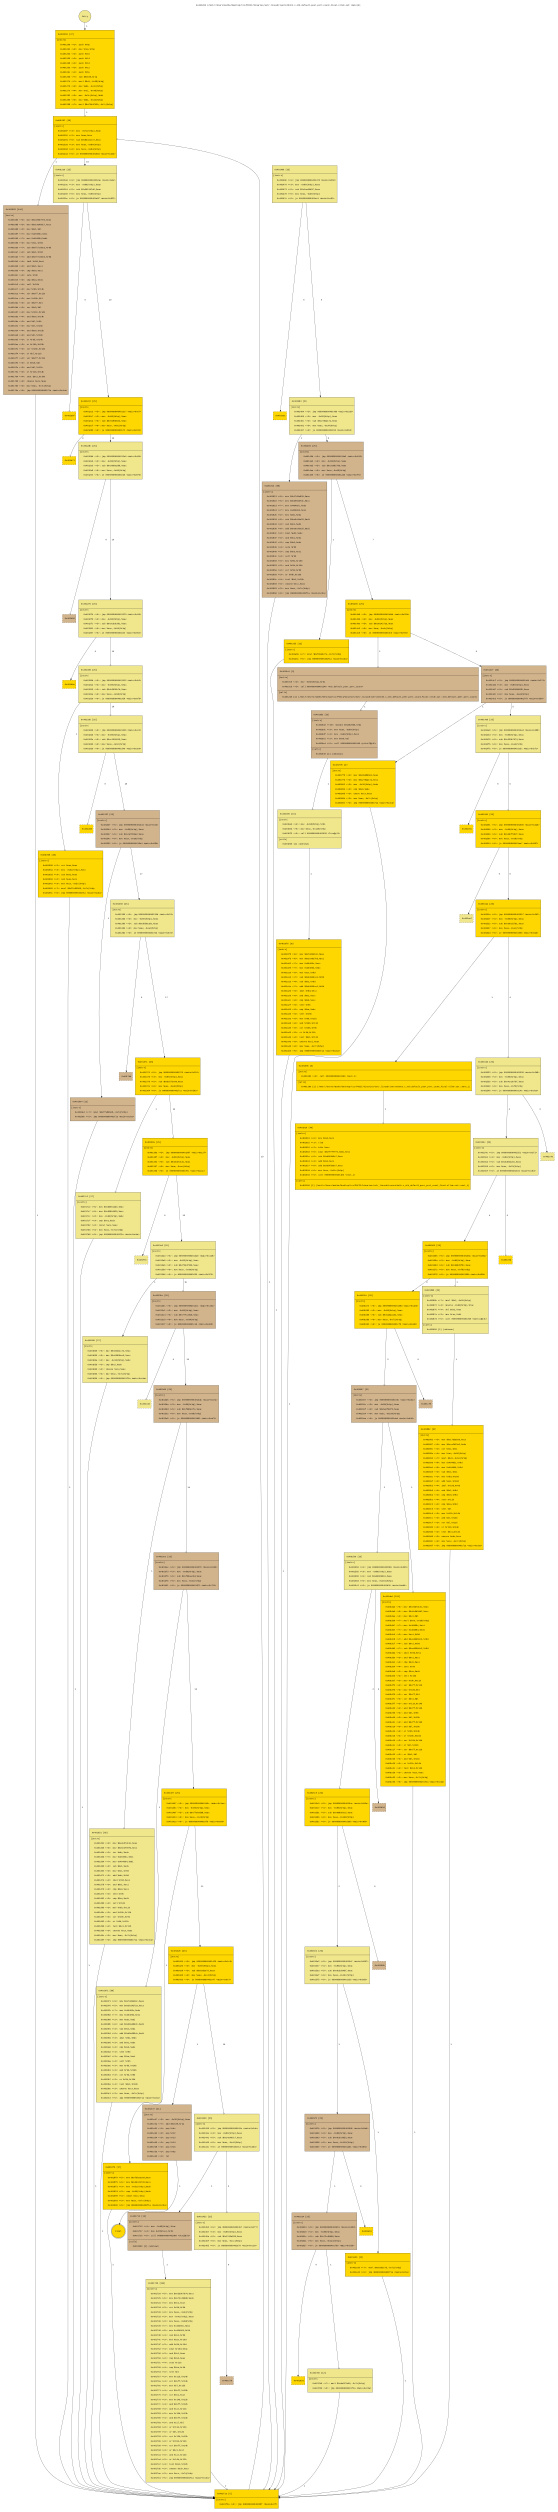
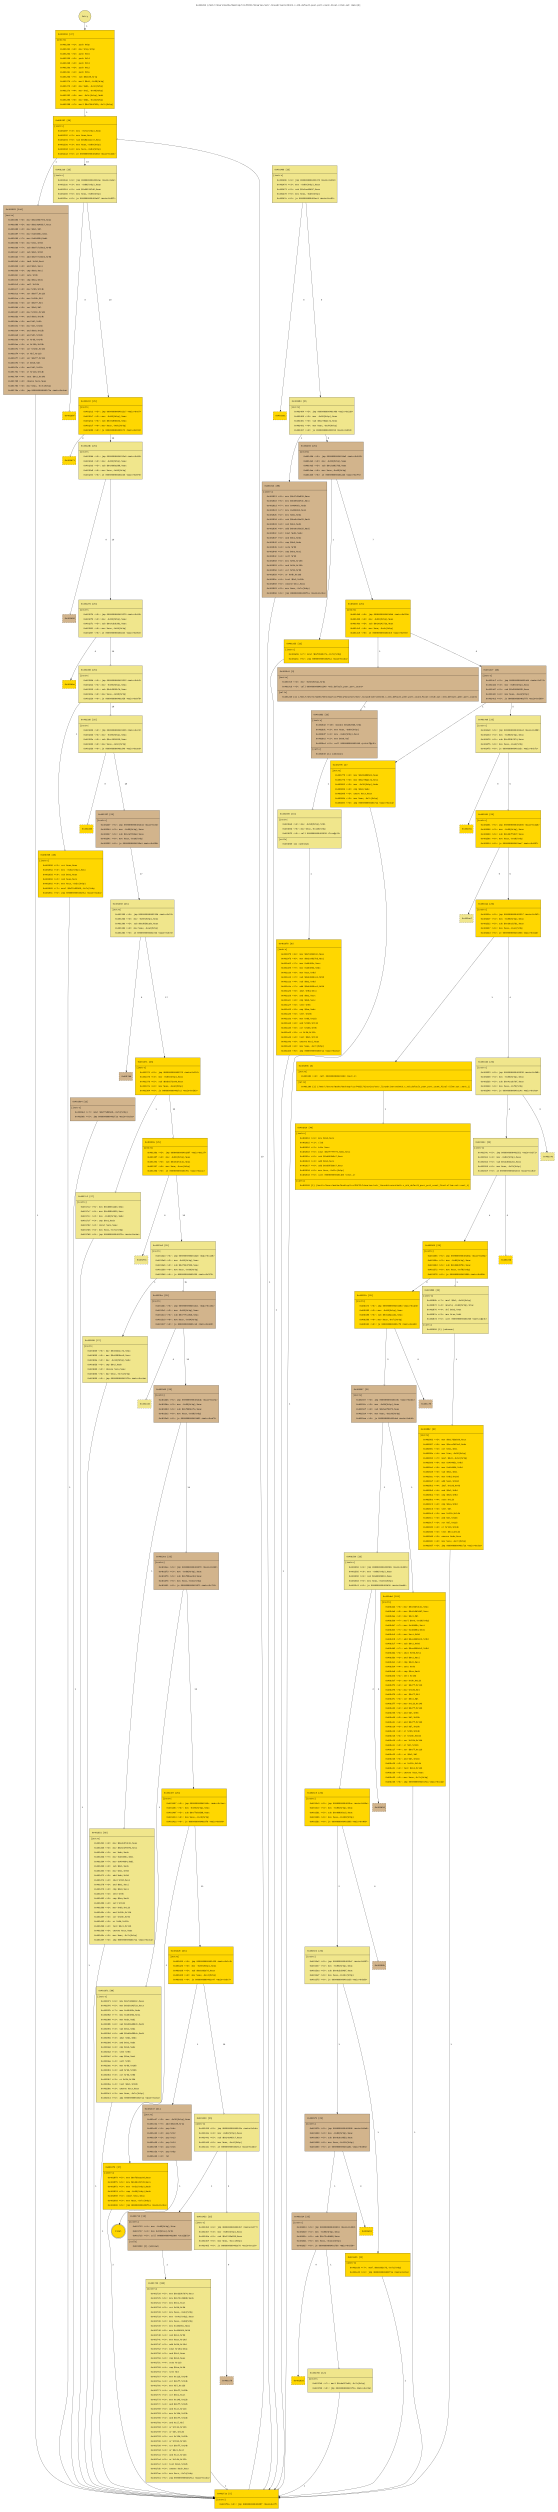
edge "0x40133f [25]" -> "0x4018e4 [12]": removed, label "1"
